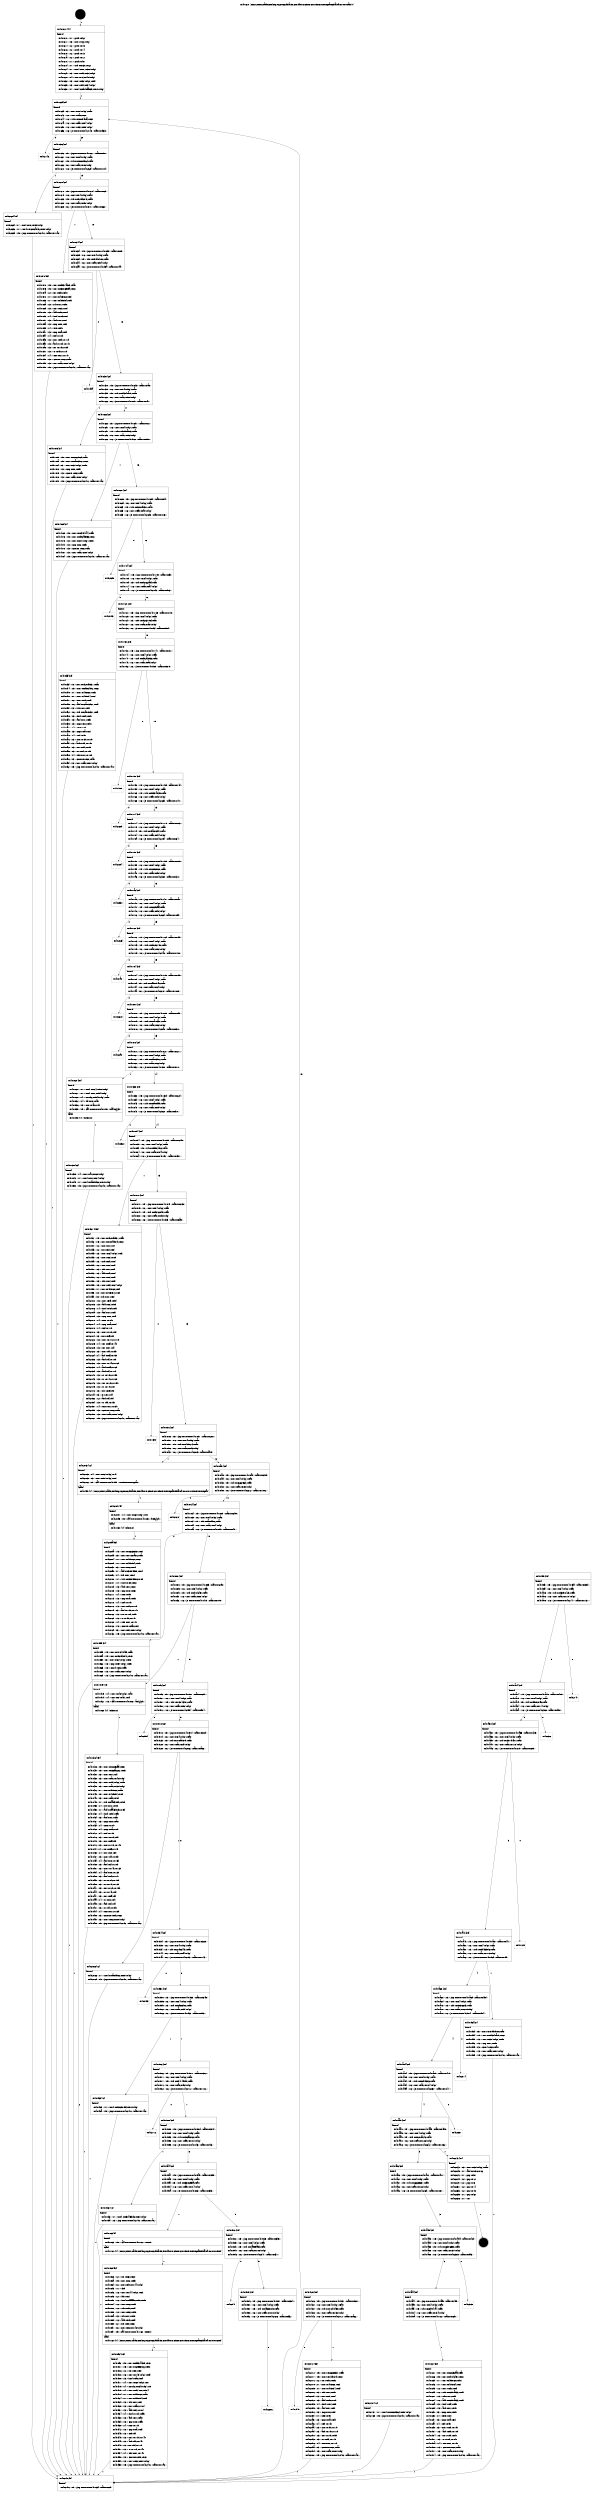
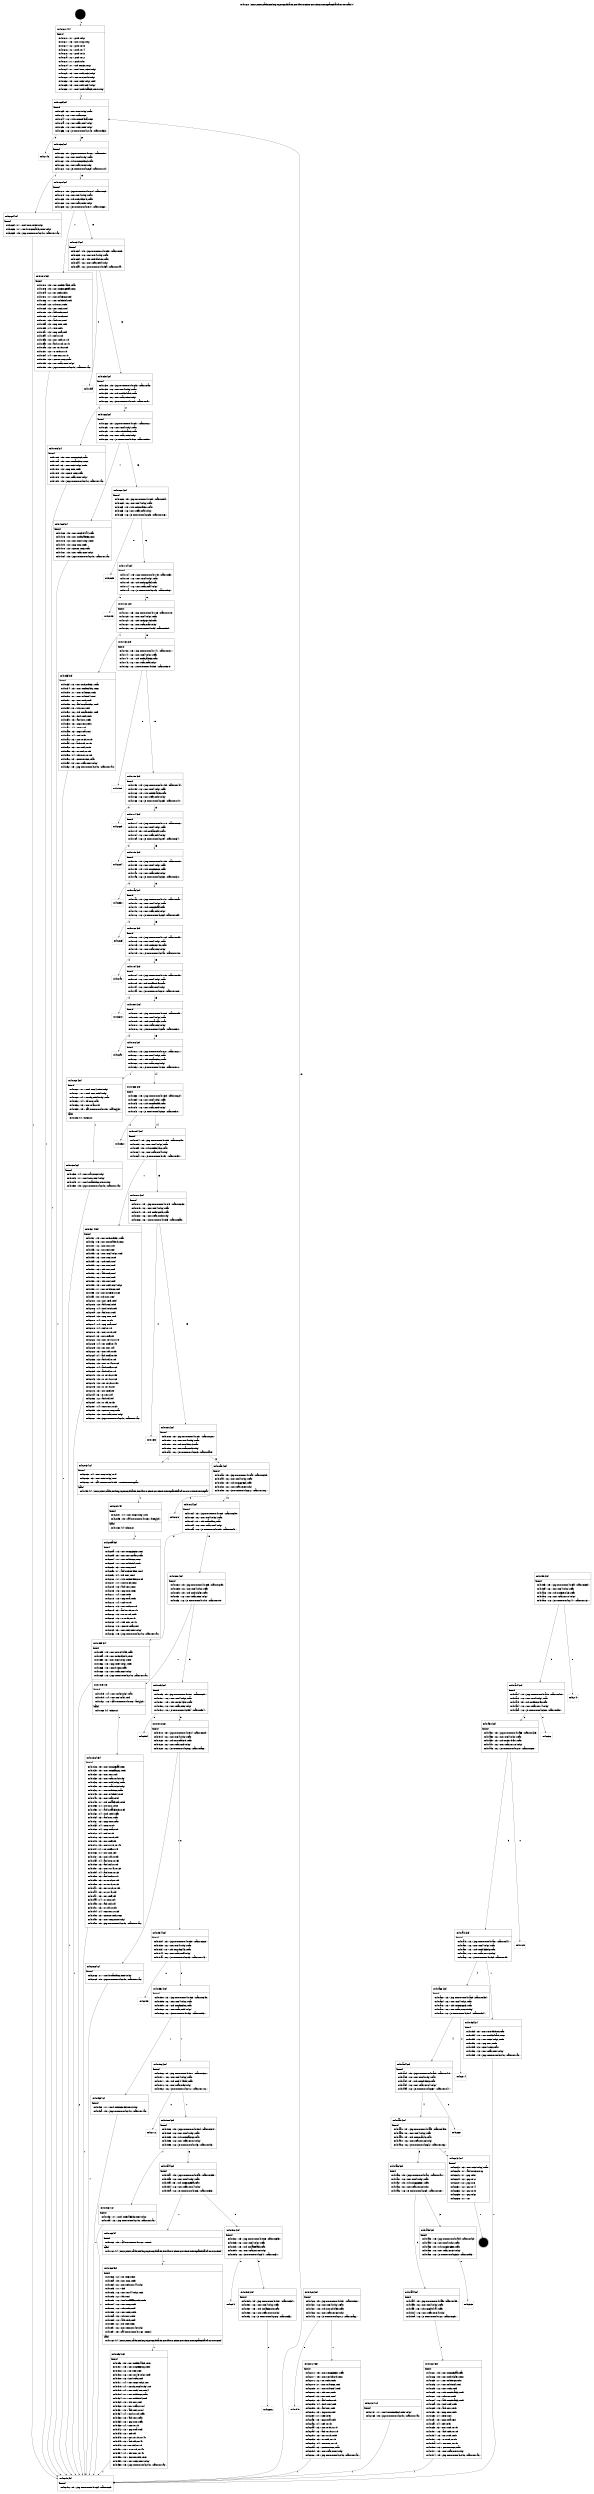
edge "0x401720 [28]" -> "0x401f6f [88]": added, label "1"
edge "0x401ad8 [28]" -> "0x401af4 [28]": now "0x401abc [28]" -> "0x401af4 [28]"
